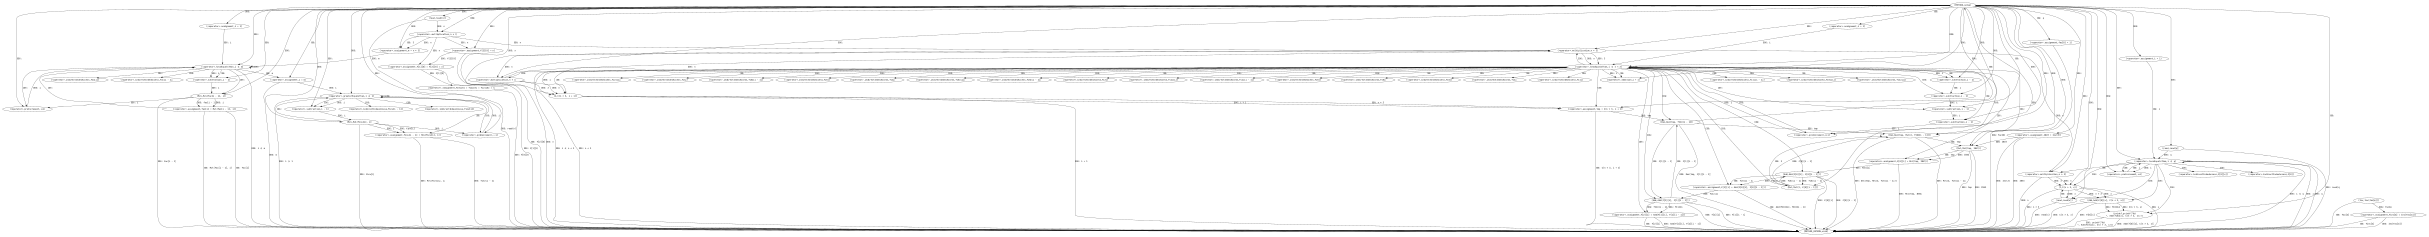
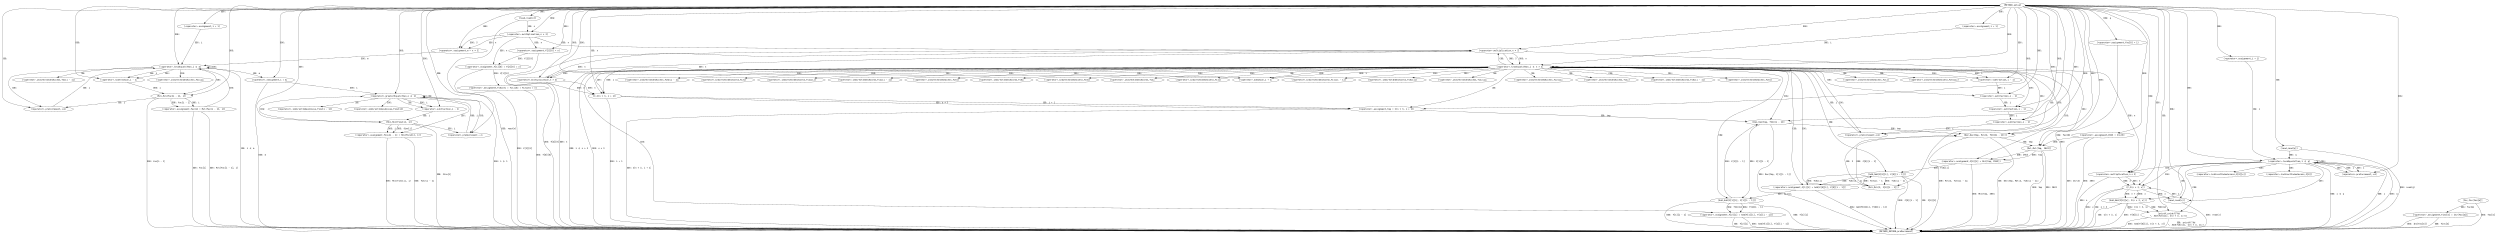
edge "(Dec,Dec(tmp, f[1][i - 1]))" -> "(METHOD,solve)": reversed
node "(METHOD_RETURN,void)": label "(METHOD_RETURN,void)" -> "(METHOD_RETURN,preDecrement)"
